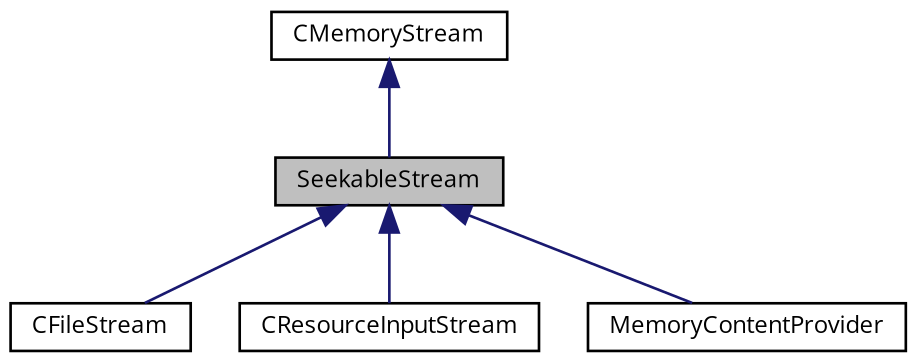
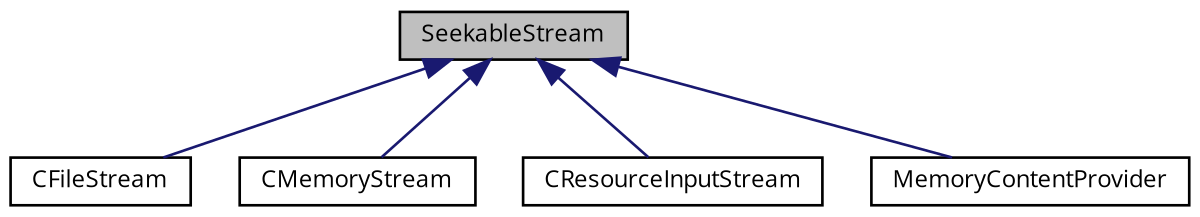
edge "SeekableStream" -> "CMemoryStream": reversed
